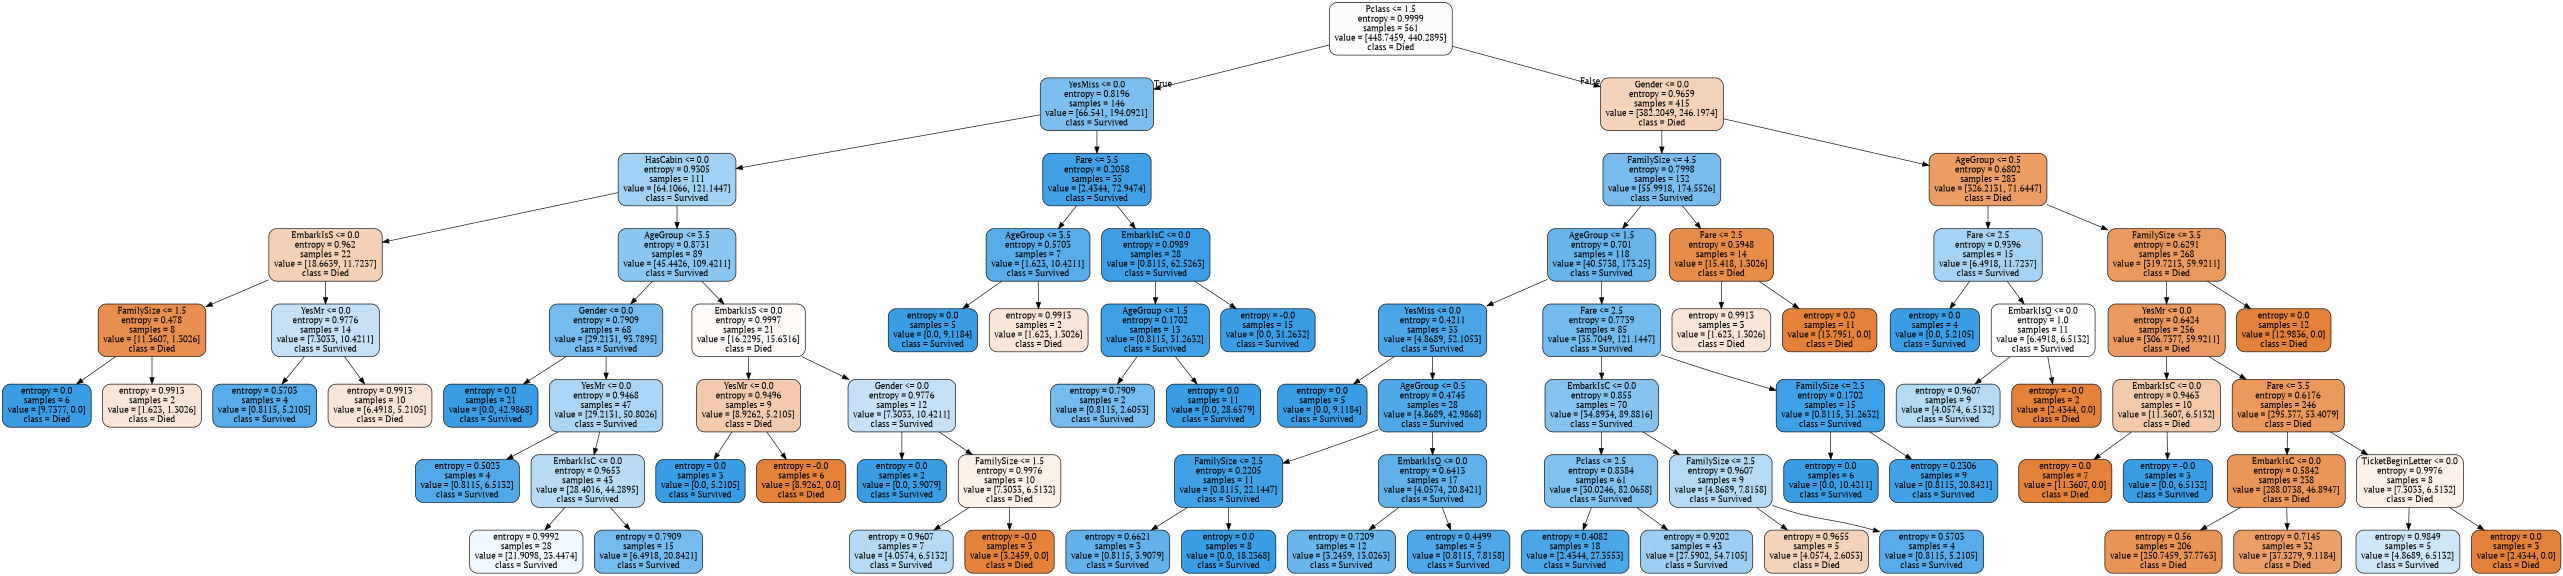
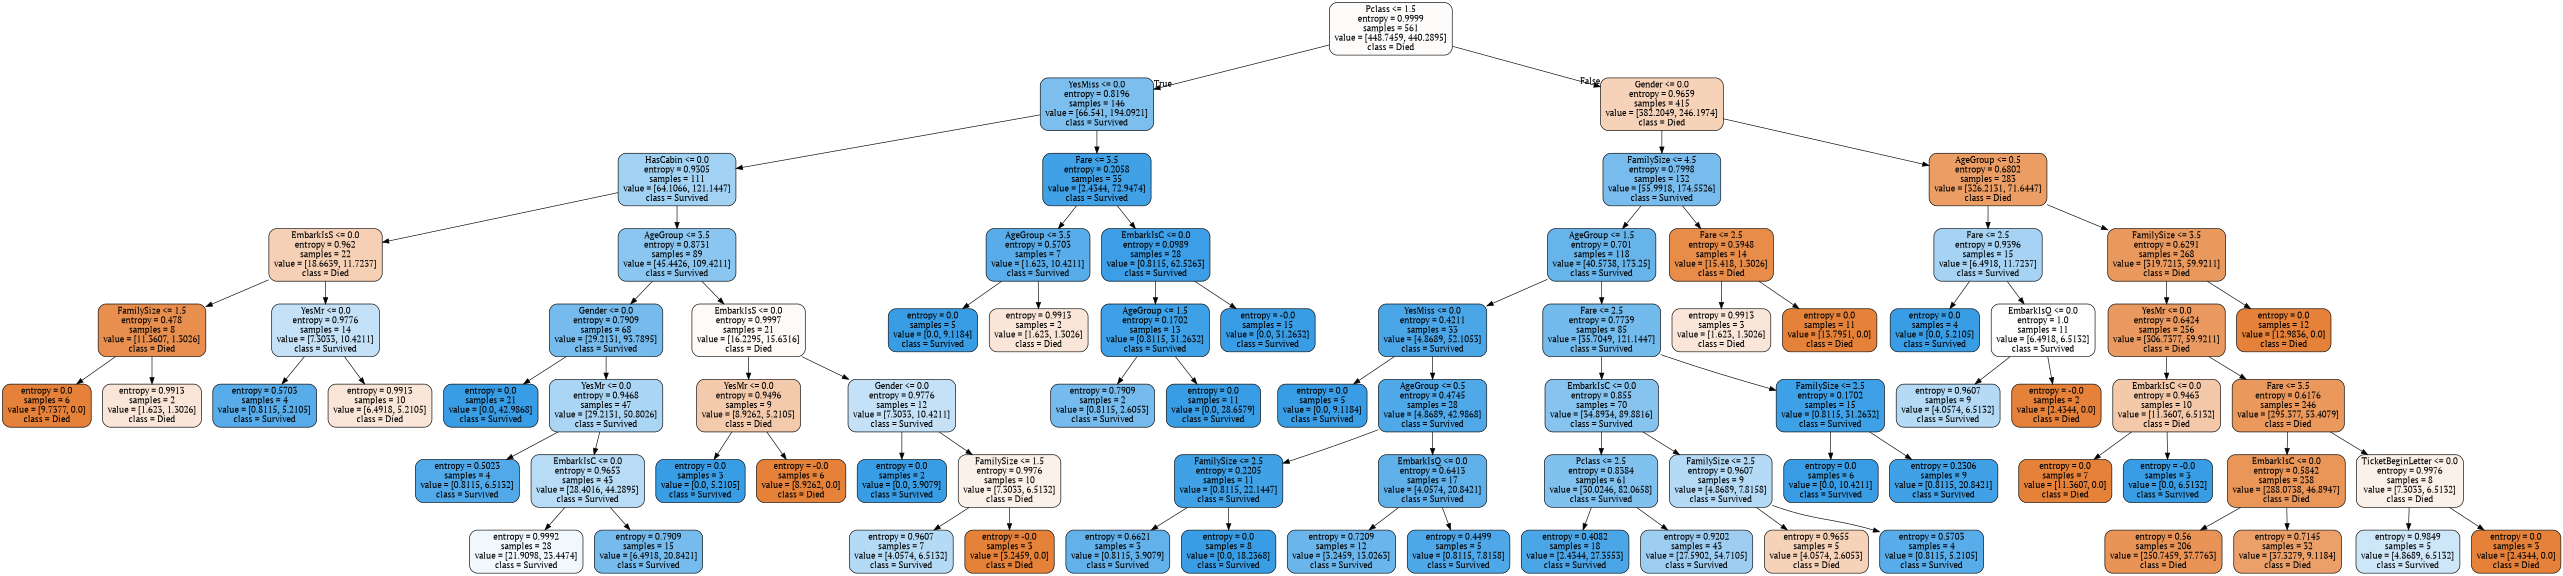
node "entropy = 0.0 samples = 6 value = [9.7377, 0.0] class = Died": fillcolor #399de5ff -> #e58139ff
